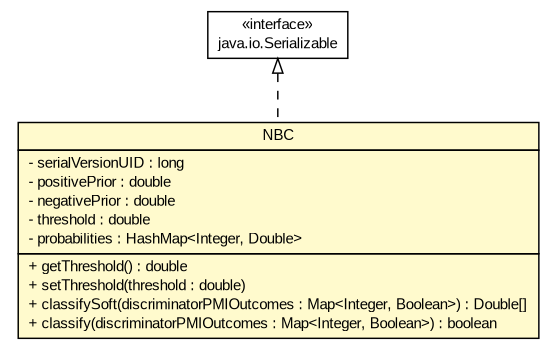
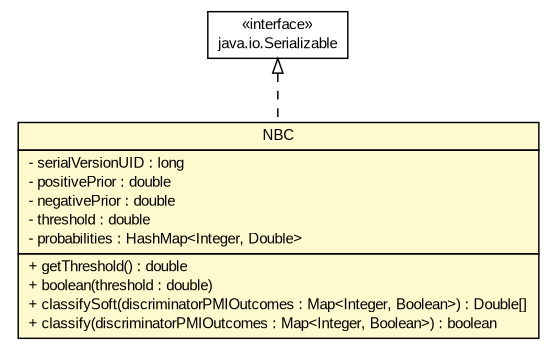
node "NBC": text "+ setThreshold(threshold : double)" -> "+ boolean(threshold : double)"
